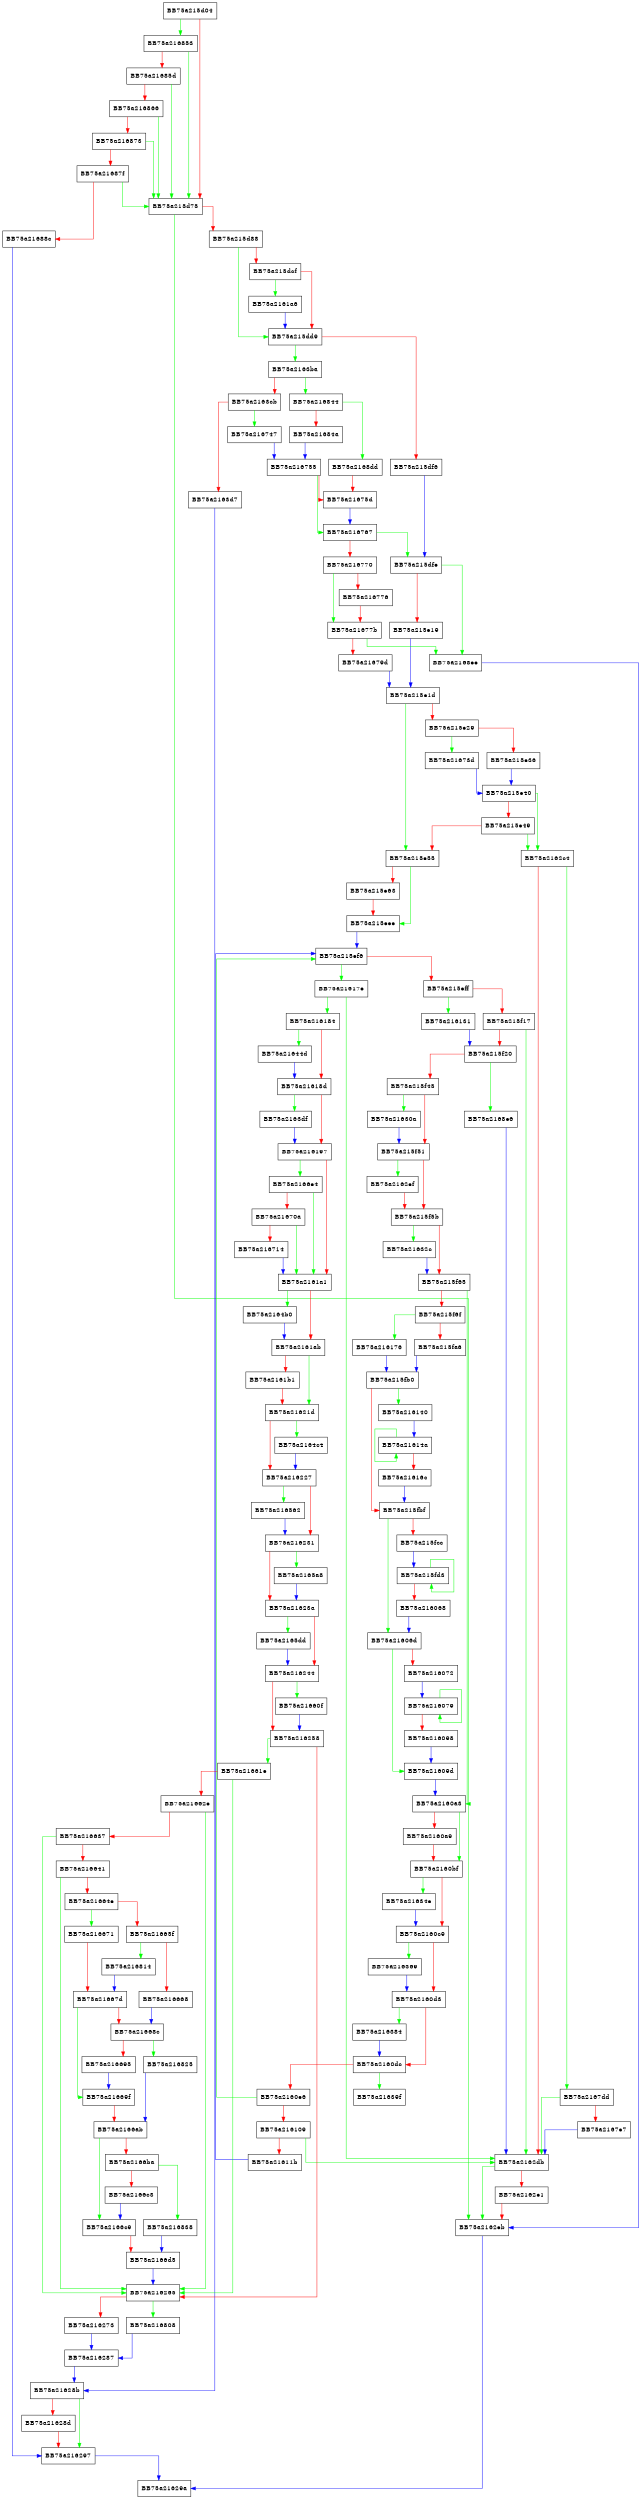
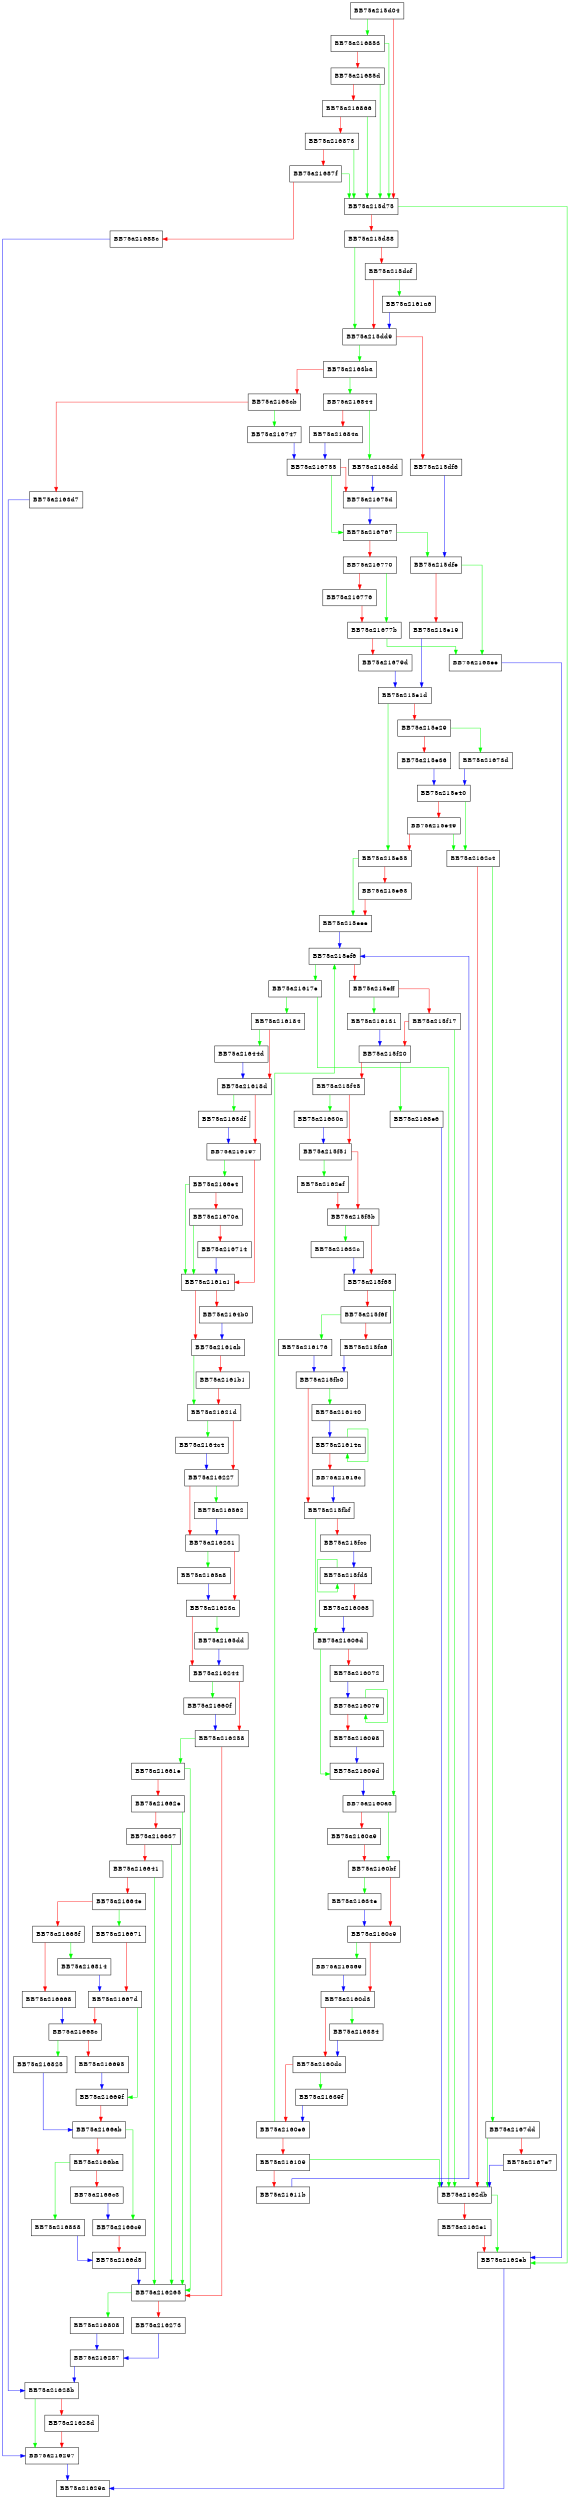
edge "BB75a2168dd" -> "BB75a21675d": color red -> blue
edge "BB75a2161a1" -> "BB75a2164b0": color green -> red
edge "BB75a21639f" -> "BB75a2160e6": added
